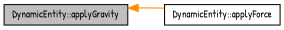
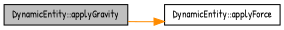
edge "DynamicEntity::applyForce" -> "DynamicEntity::applyGravity": reversed
